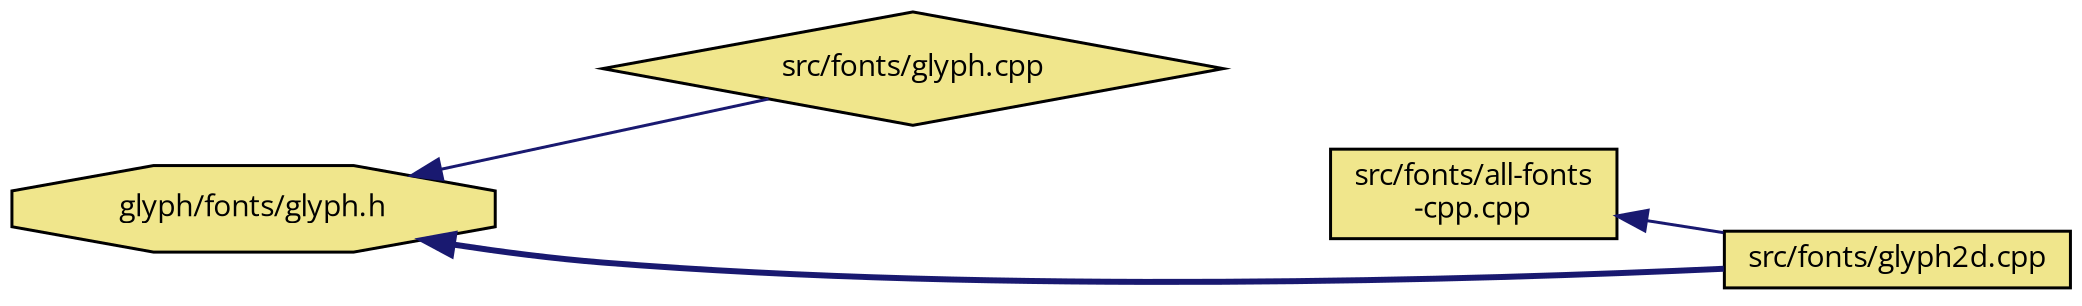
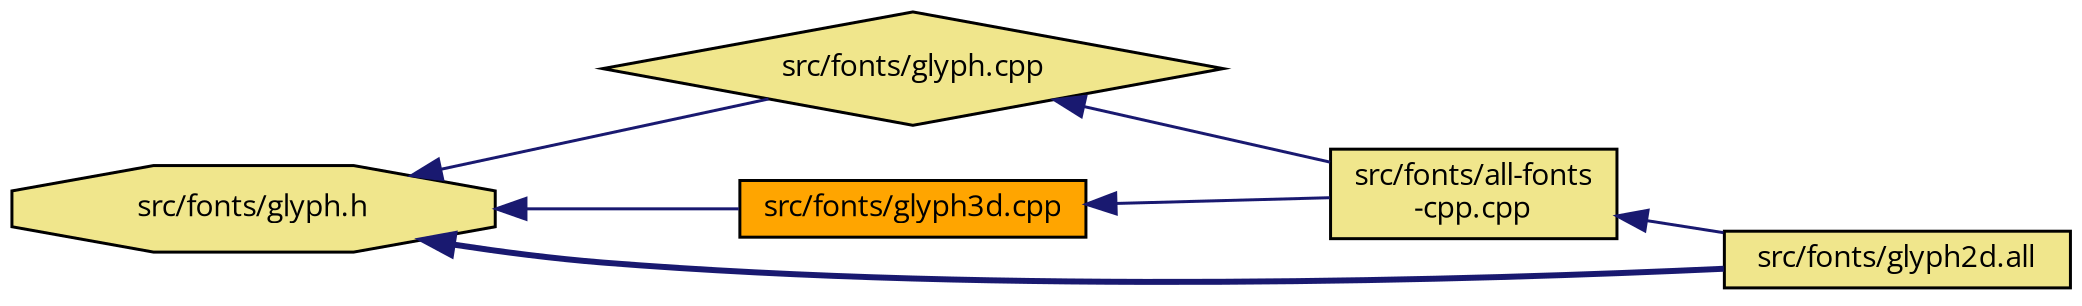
edge "src/fonts/all-fonts -cpp.cpp" -> "src/fonts/glyph.cpp": added
node "glyph/fonts/glyph.h": label "glyph/fonts/glyph.h" -> "src/fonts/glyph.h"
node "src/fonts/glyph3d.cpp": added
node "src/fonts/glyph2d.cpp": label "src/fonts/glyph2d.cpp" -> "src/fonts/glyph2d.all"
